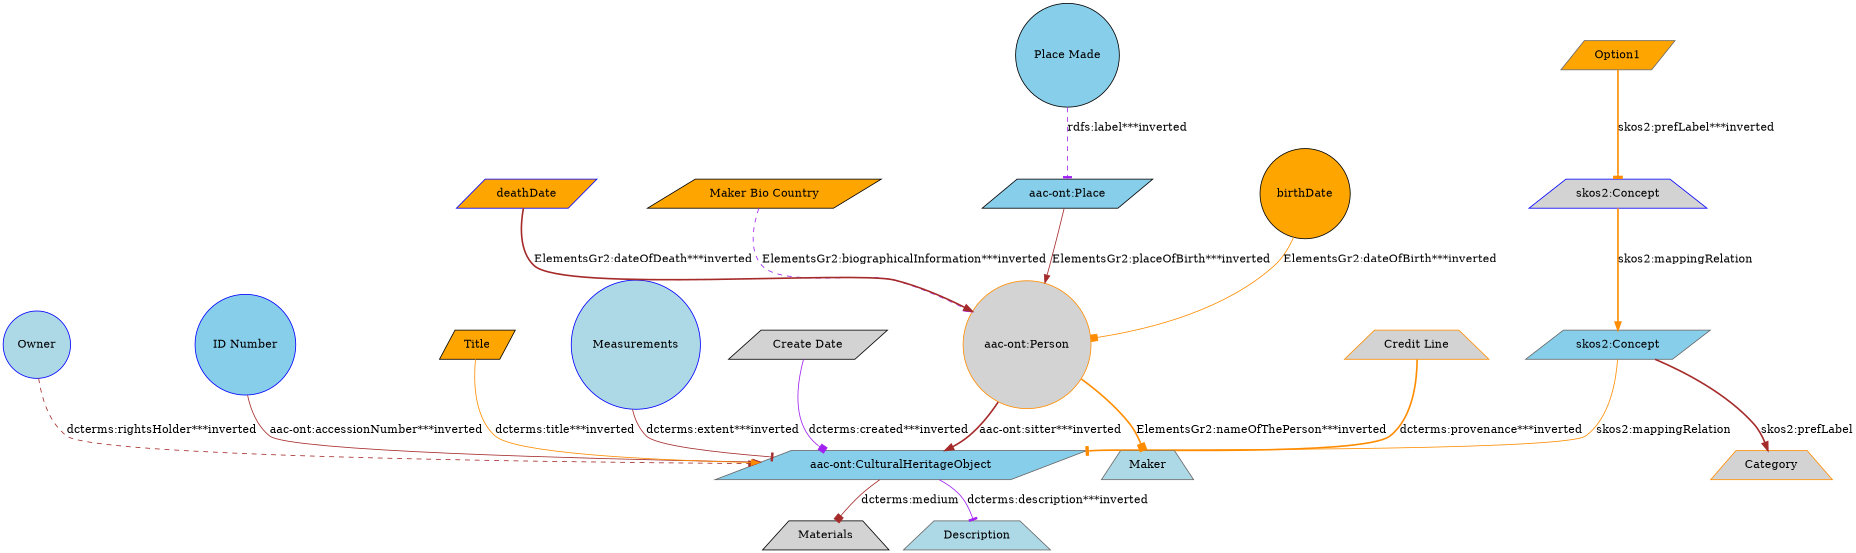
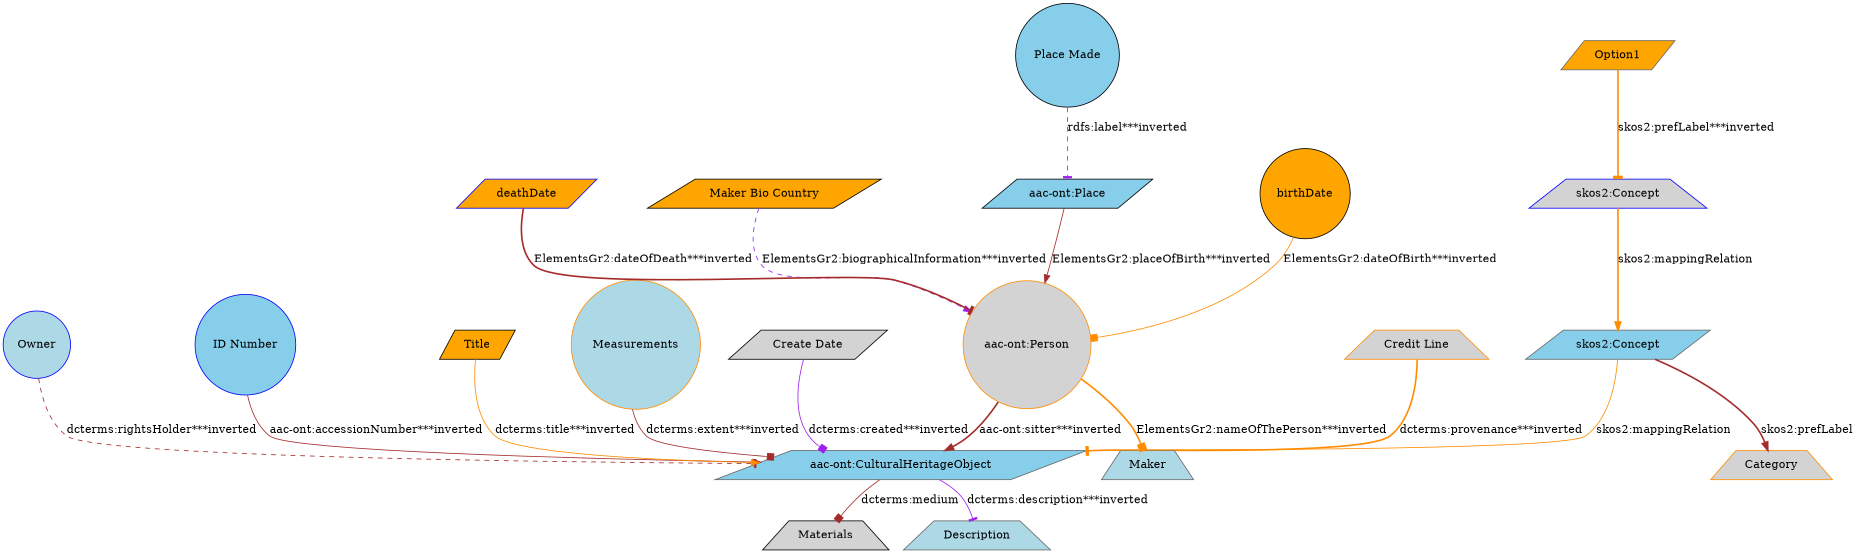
edge "deathDate" -> "aac-ont:Person": arrowhead normal -> tee
node "Measurements": color blue -> darkorange
edge "Measurements" -> "aac-ont:CulturalHeritageObject": arrowhead tee -> box
edge "Owner" -> "aac-ont:CulturalHeritageObject": arrowhead normal -> tee
